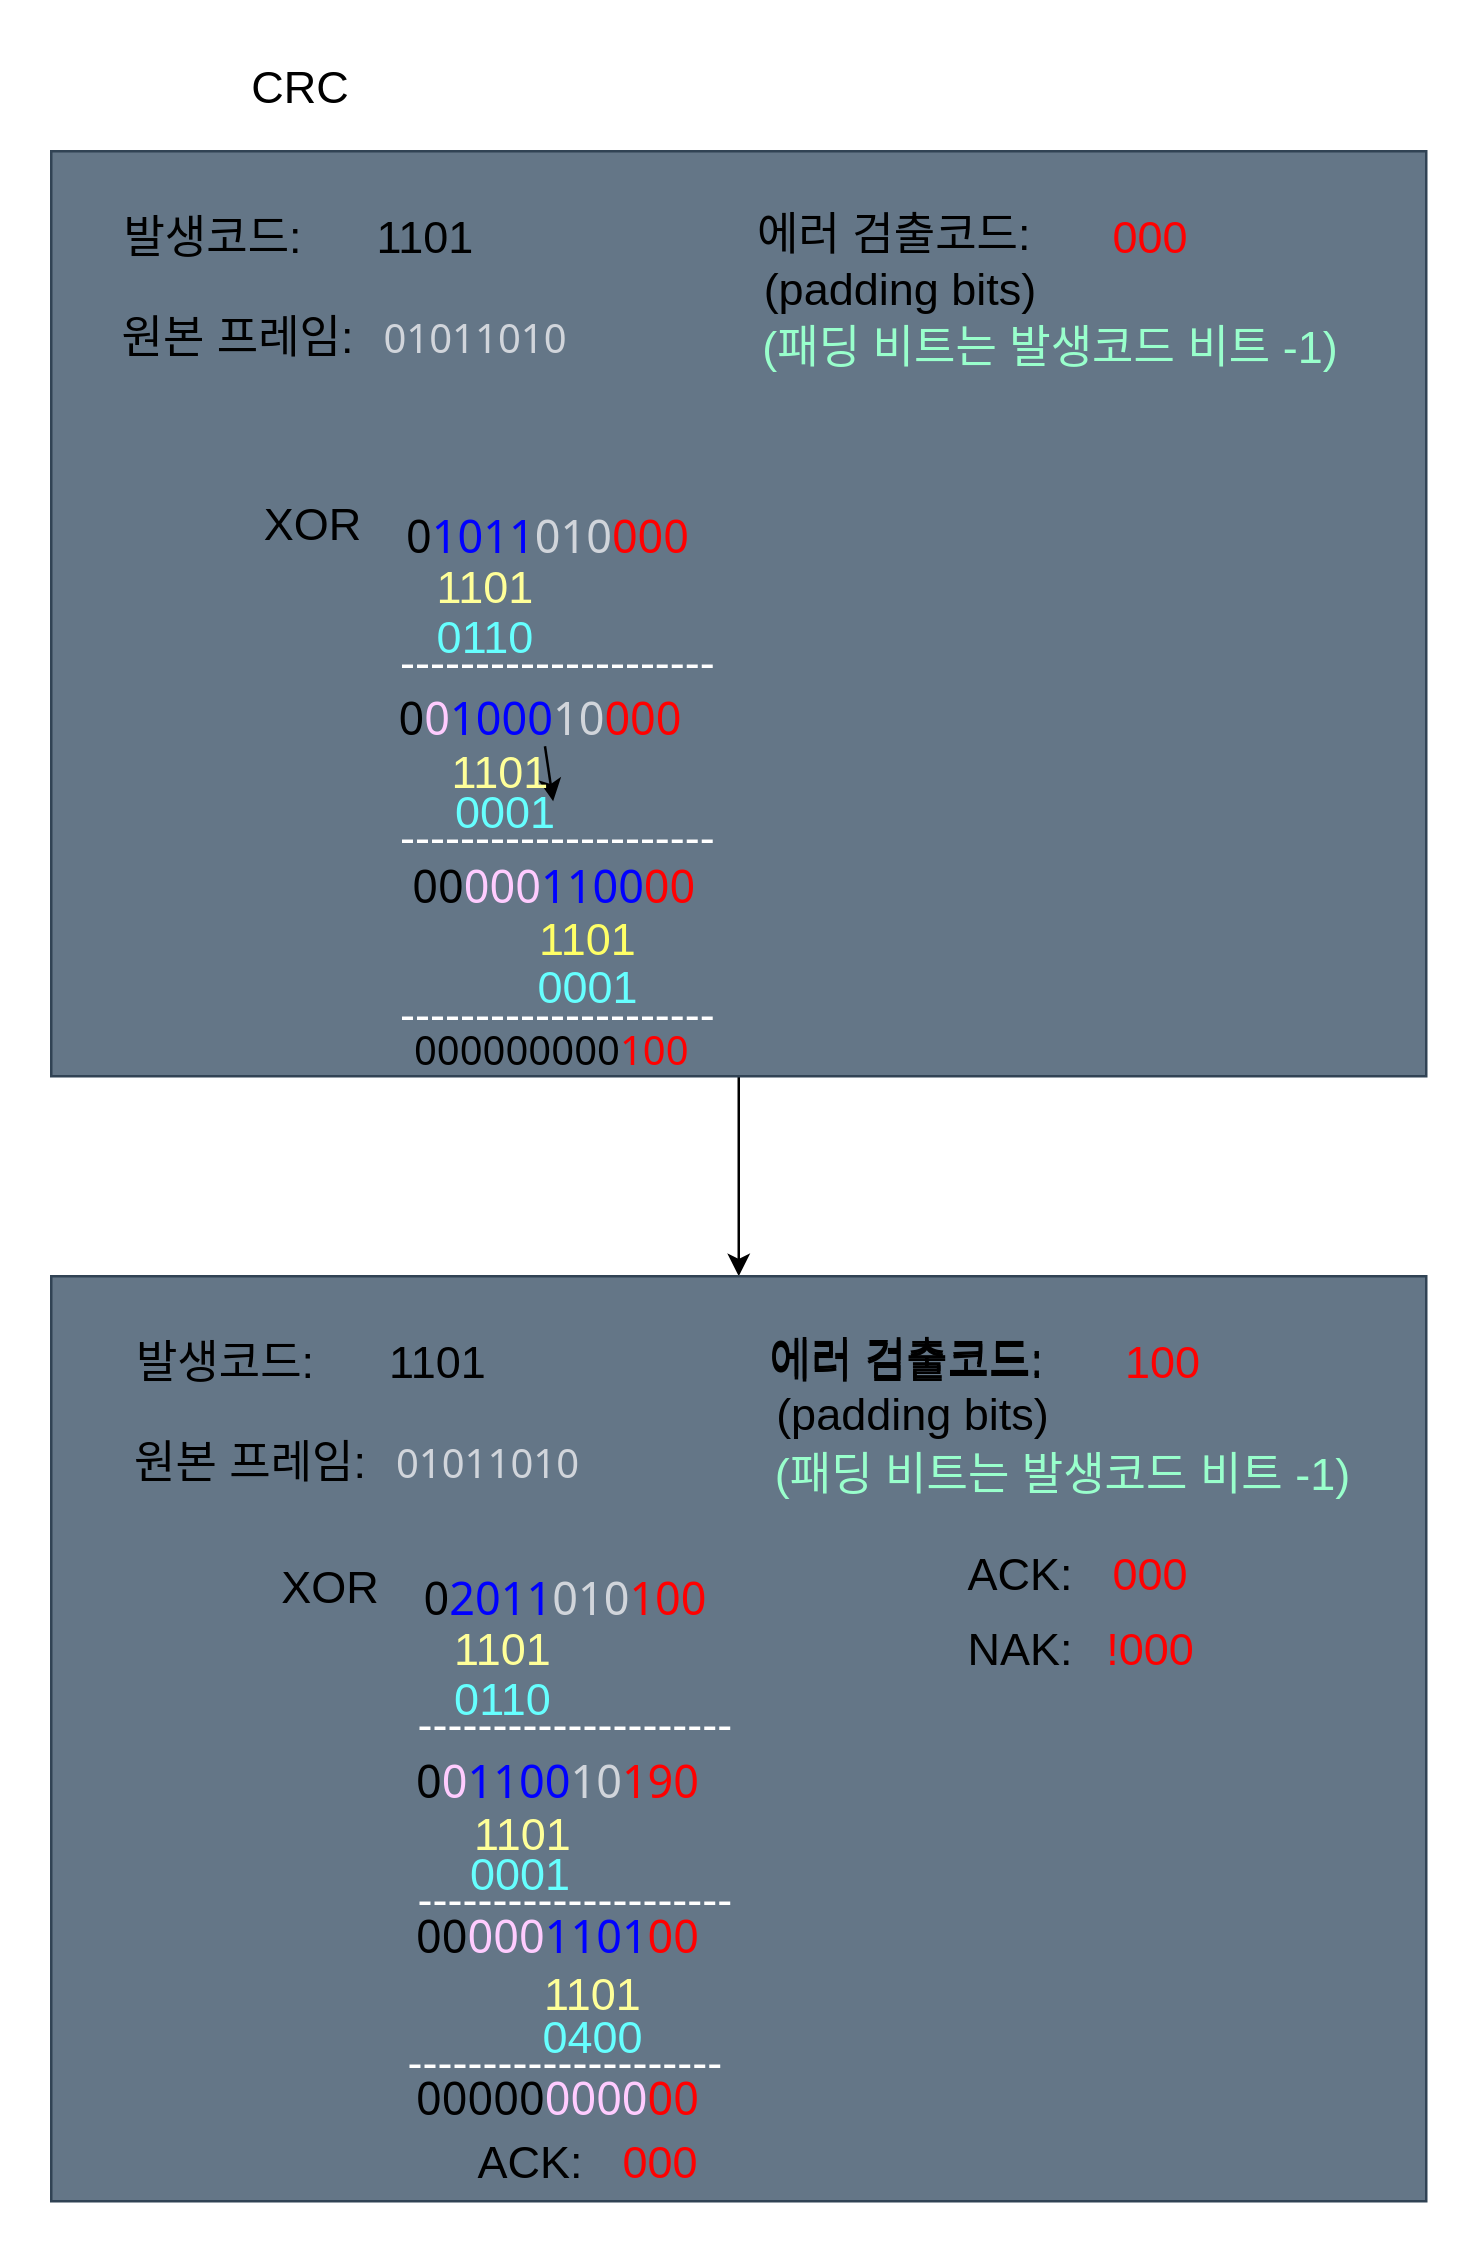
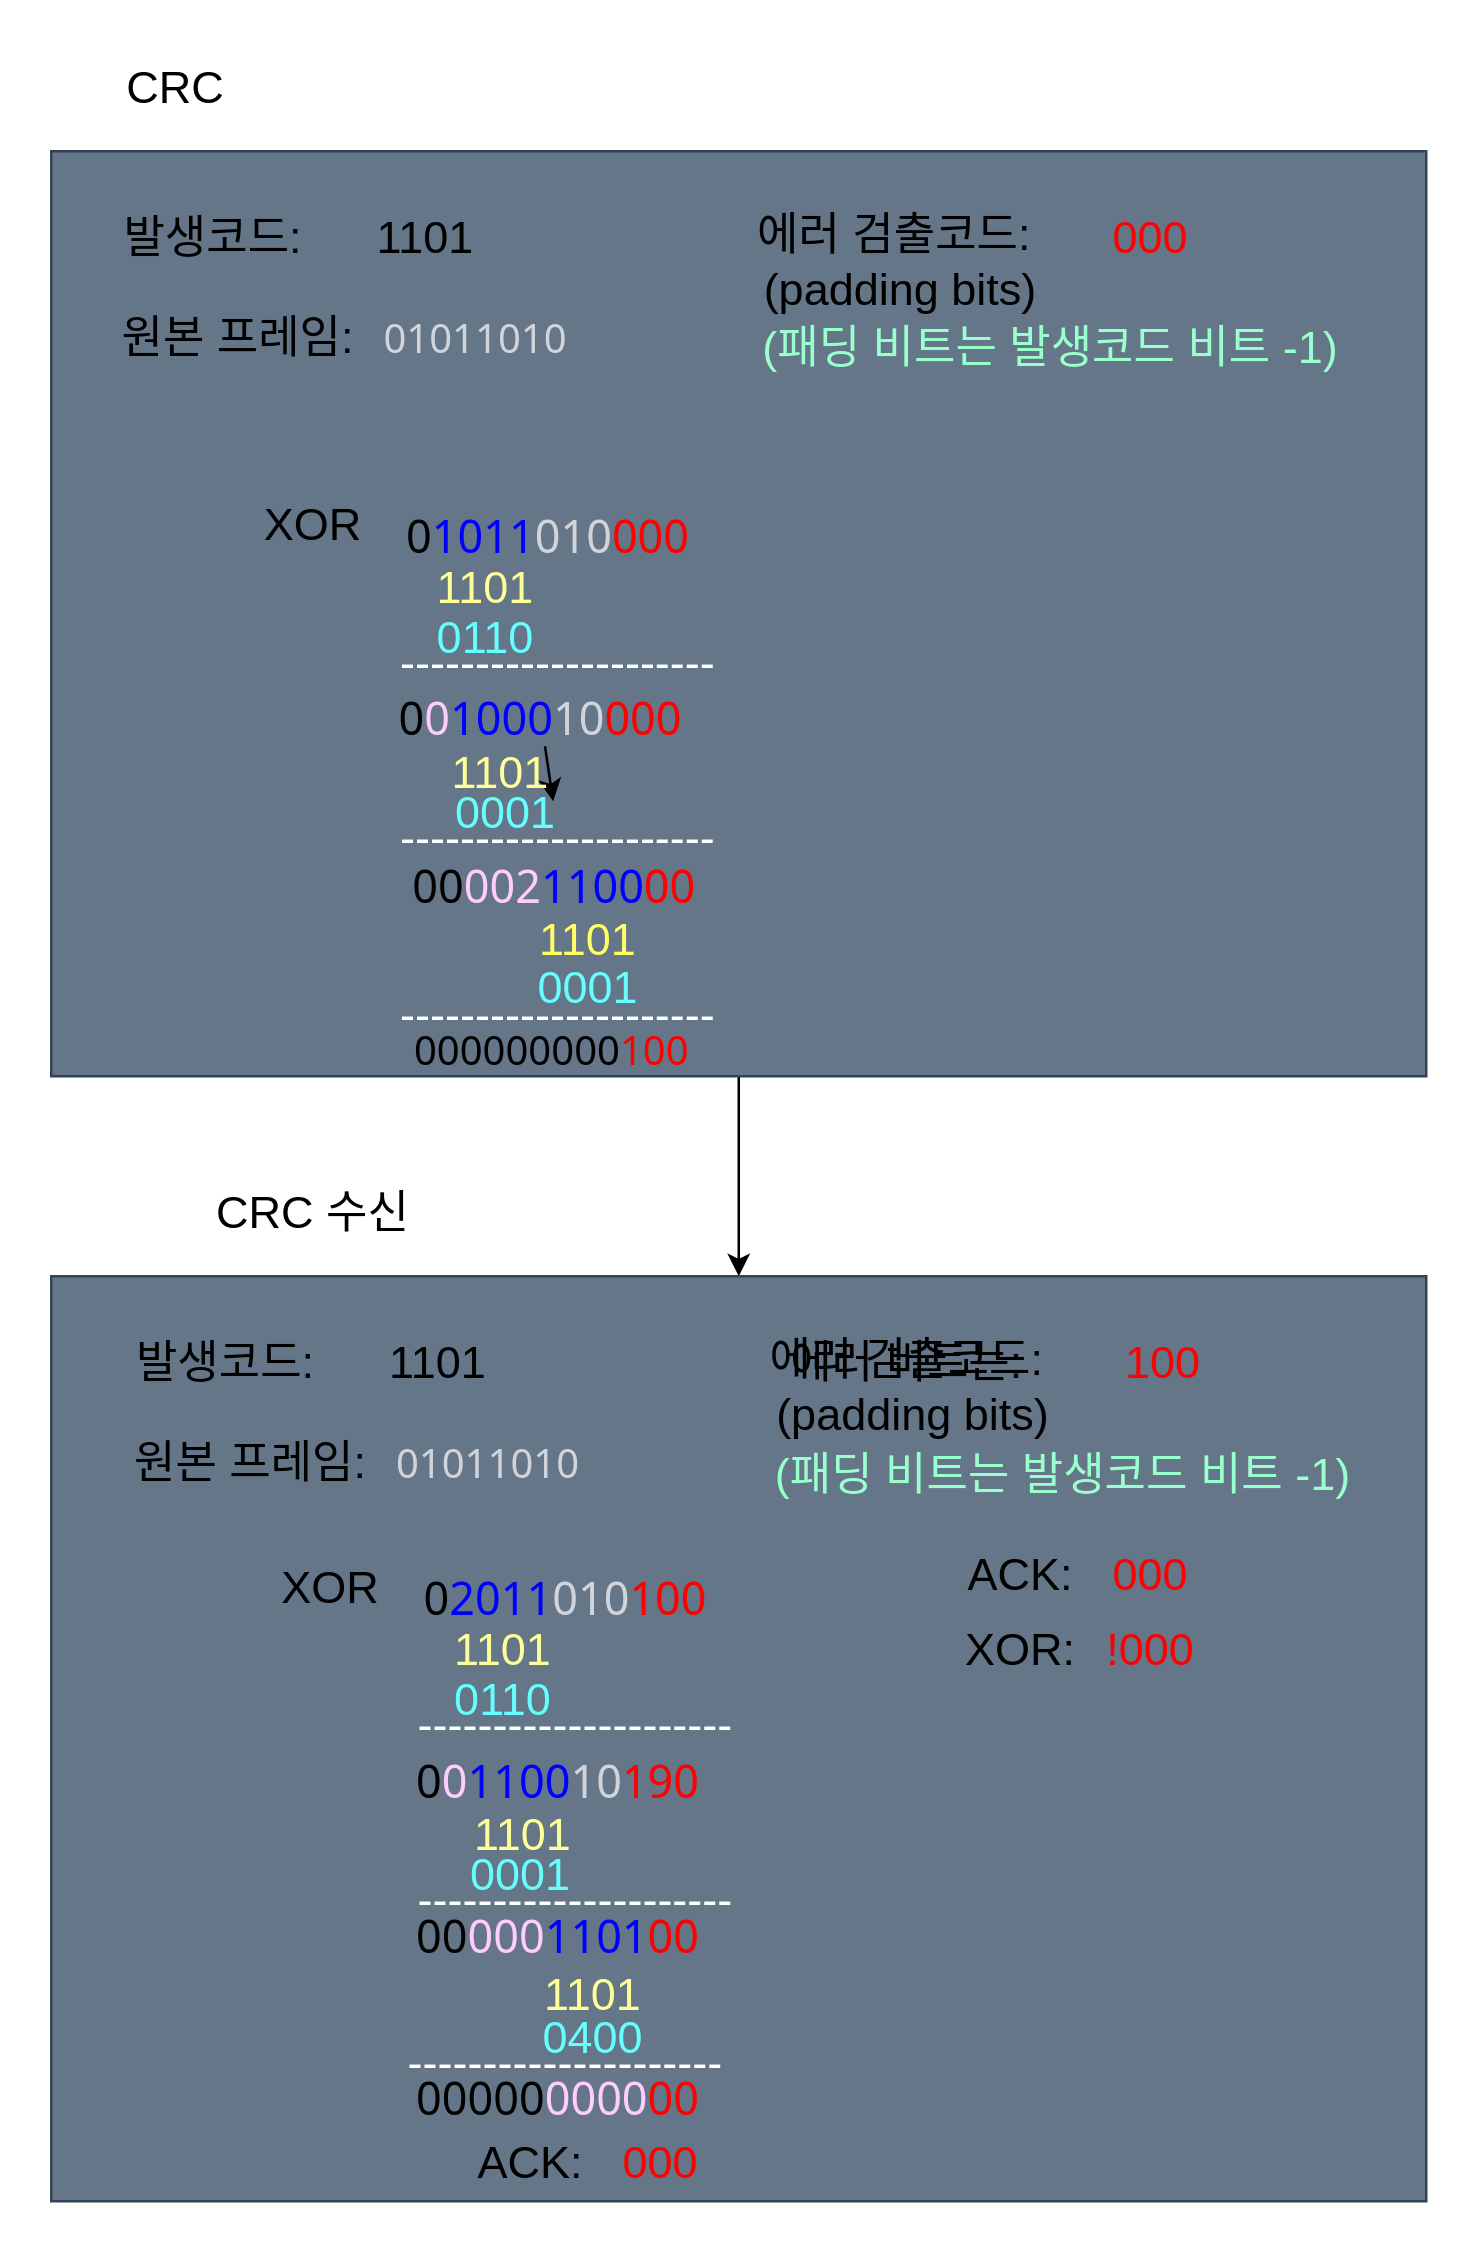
node "CRC": moved (301, 89) -> (176, 89)
node "00000110000": label "00000110000" -> "00002110000"
node "CRC 수신": added
node "에러 검출코드:": label "에러 검출코드:" -> "에러 비트는:"
node "NAK:": label "NAK:" -> "XOR:"
